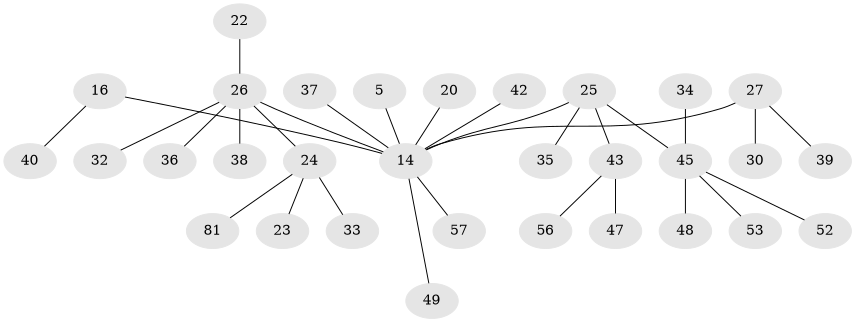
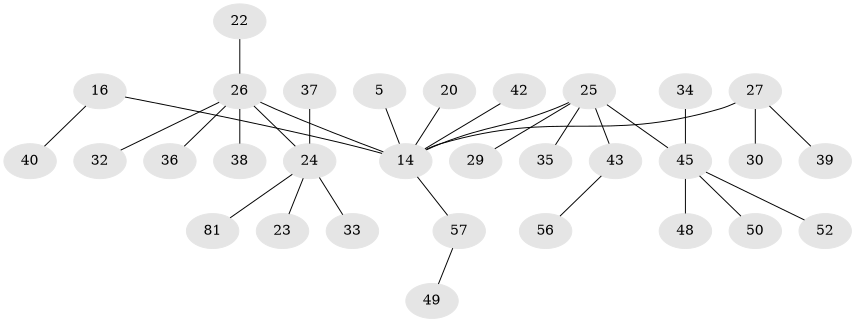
edge "37" -- "14": now "37" -- "24"
node "29": added
edge "14" -- "49": now "57" -- "49"
node "47": removed
node "53": label "53" -> "50"
